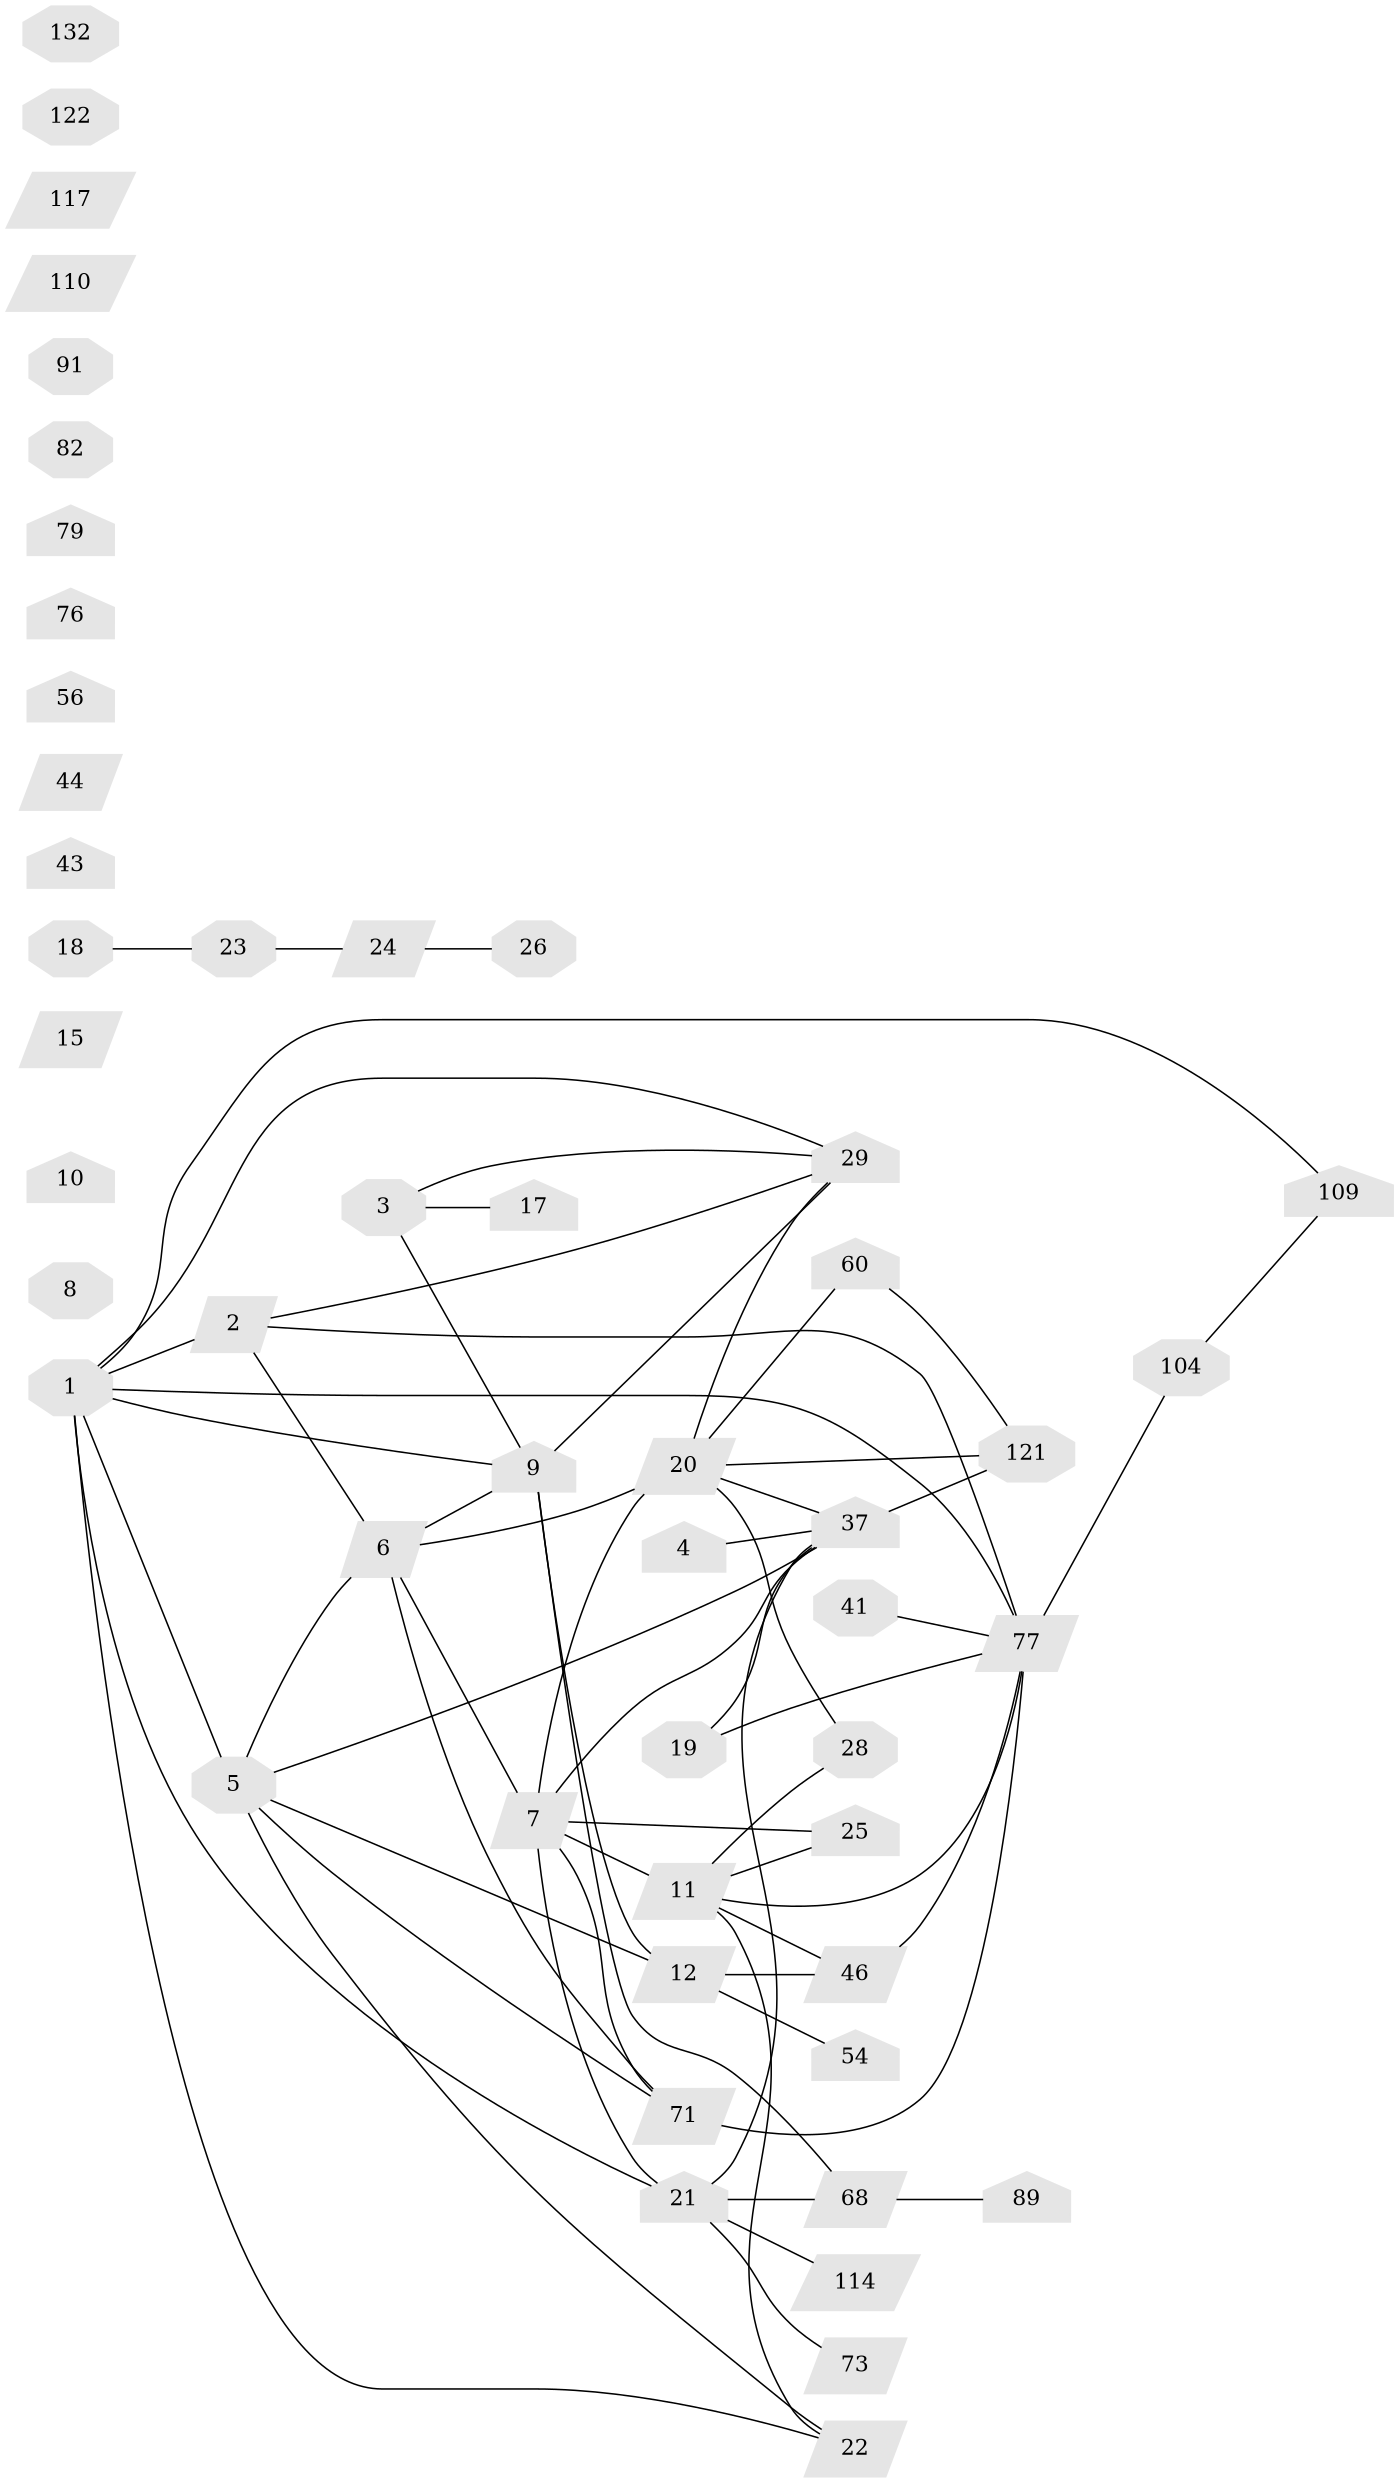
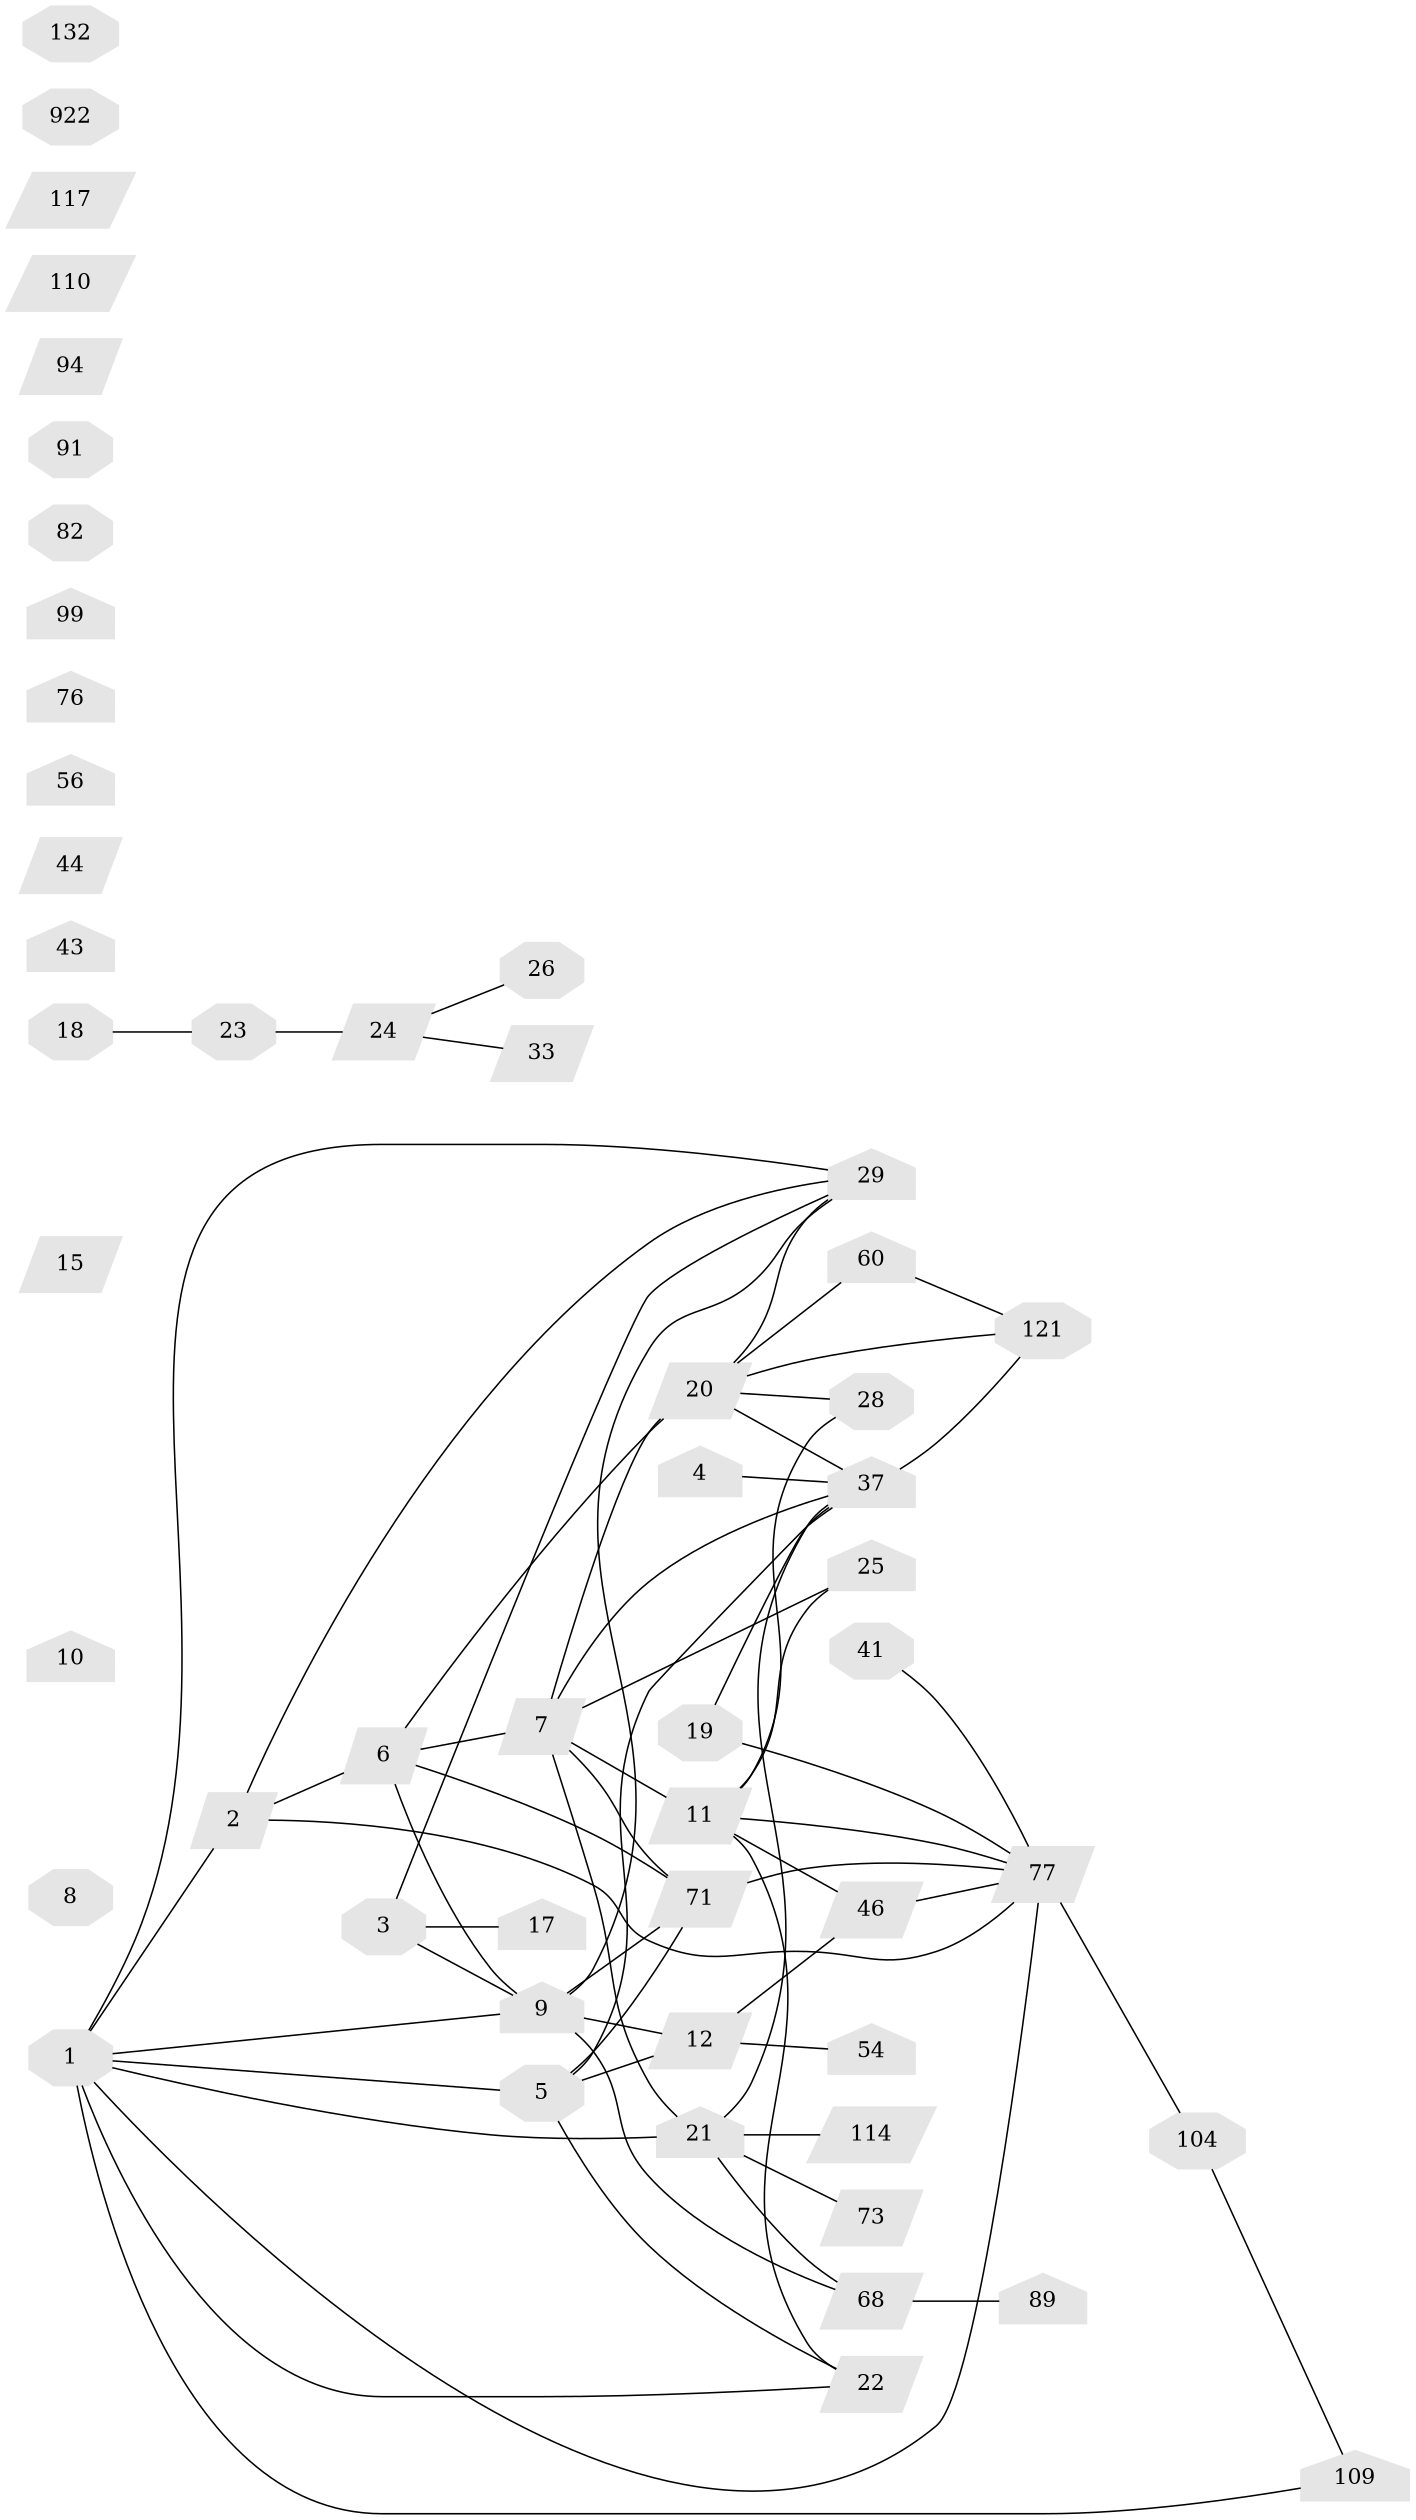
node "122": label "122" -> "922"
node "94": added
node "79": label "79" -> "99"
node "33": added
edge "6" -- "5": removed
edge "71" -- "9": added
